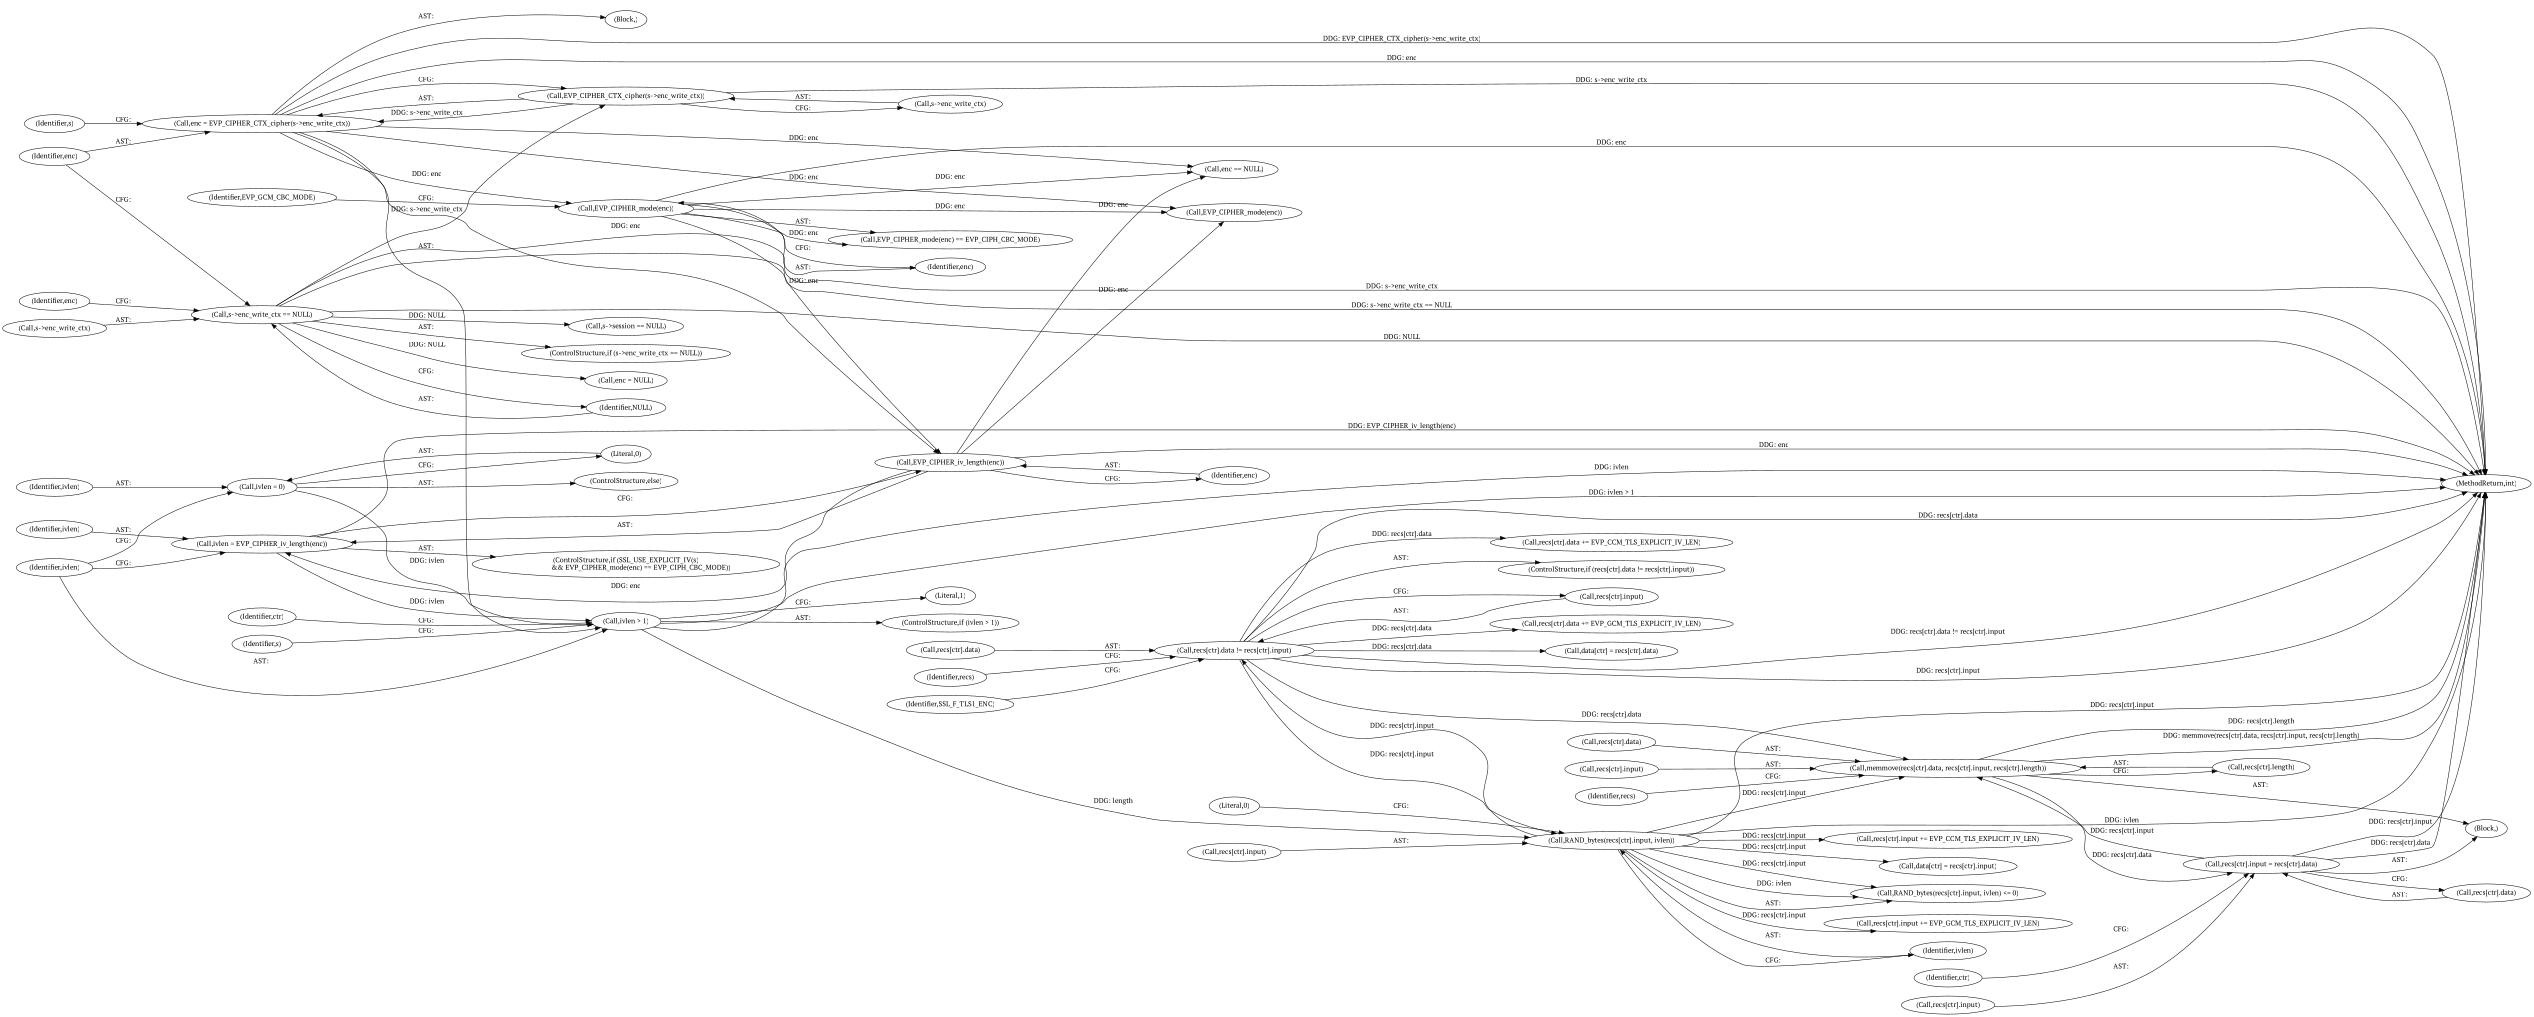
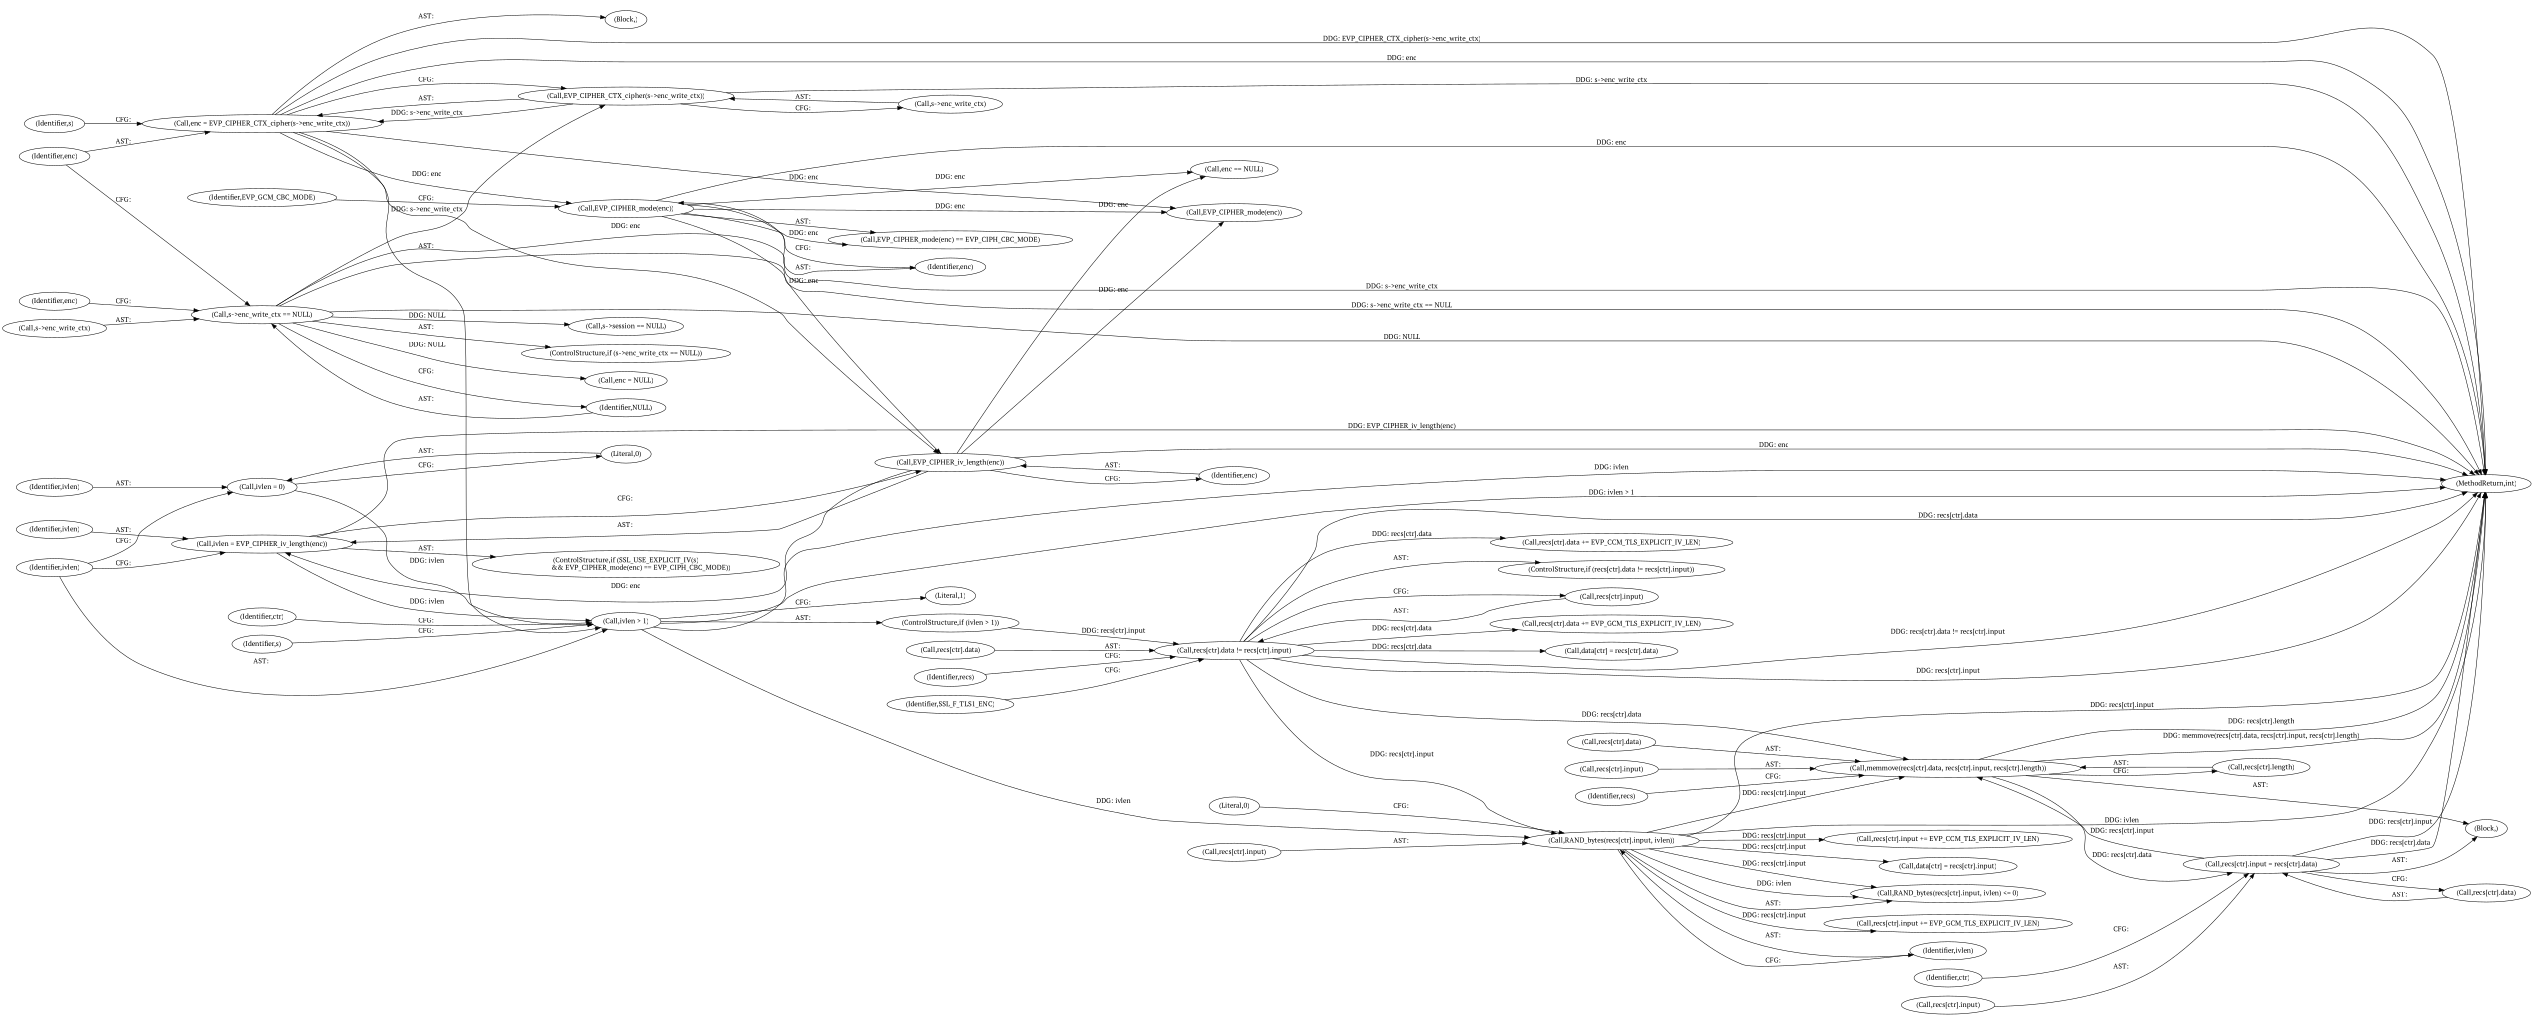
edge "(Call,enc = EVP_CIPHER_CTX_cipher(s->enc_write_ctx))" -> "(Call,enc == NULL)": removed, label "DDG: enc"
node "(ControlStructure,else)": removed
edge "(Call,RAND_bytes(recs[ctr].input, ivlen))" -> "(Call,recs[ctr].data != recs[ctr].input)": now "(ControlStructure,if (ivlen > 1))" -> "(Call,recs[ctr].data != recs[ctr].input)"
edge "(Call,ivlen > 1)" -> "(Call,RAND_bytes(recs[ctr].input, ivlen))": label "DDG: length" -> "DDG: ivlen"
